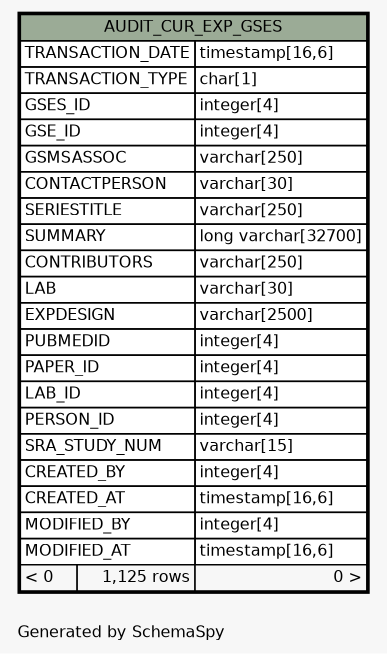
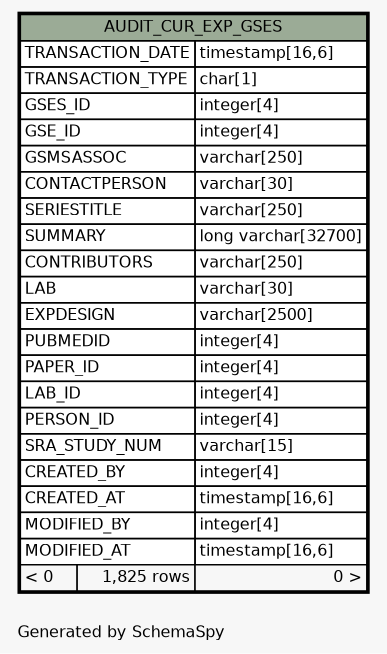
node "AUDIT_CUR_EXP_GSES": text "1,125 rows" -> "1,825 rows"
